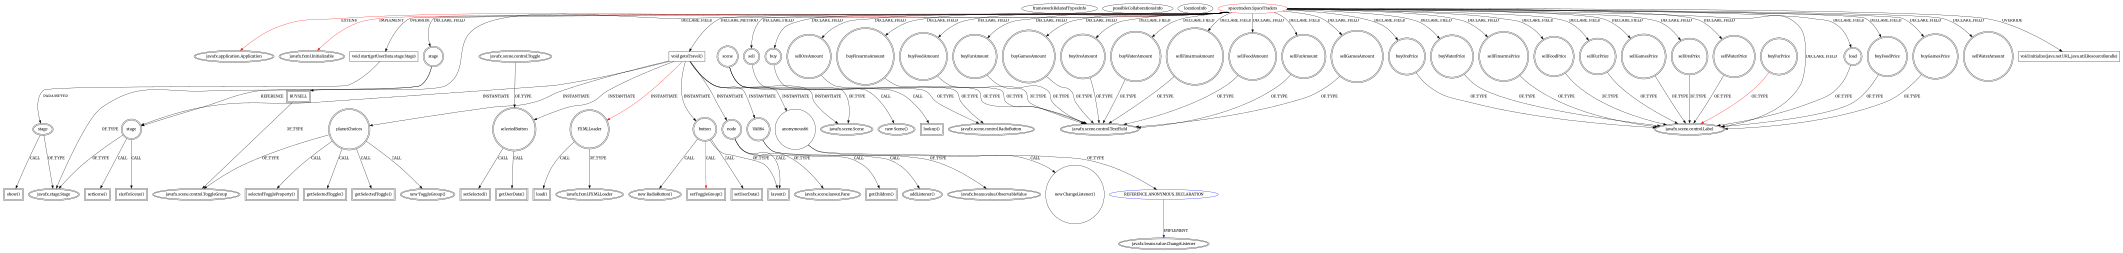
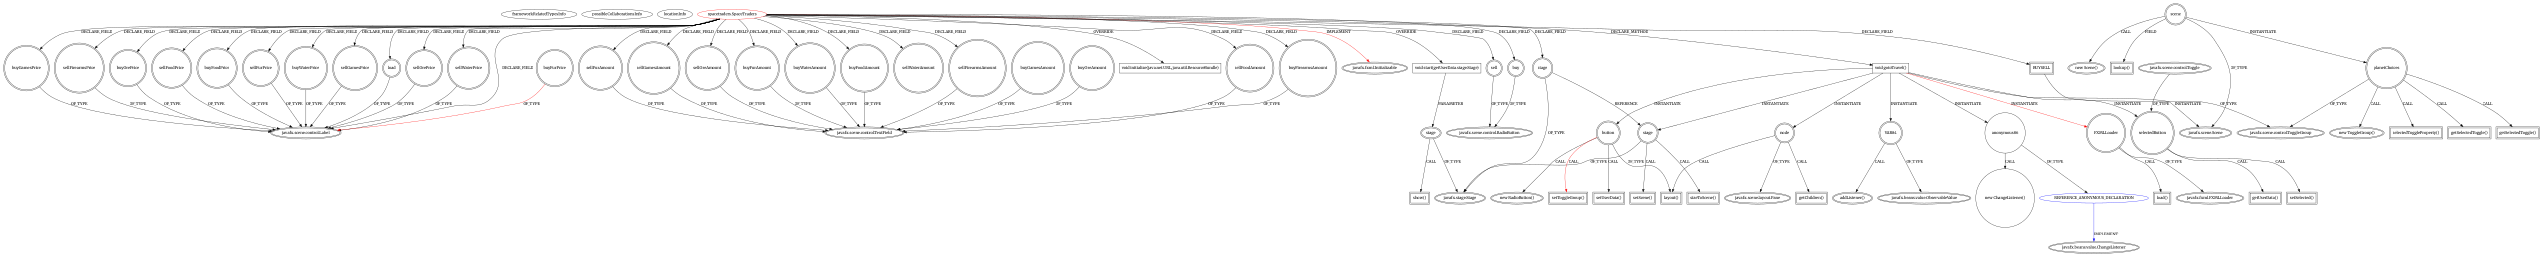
edge "spacetraders.SpaceTraders" -> "buyGamesAmount": removed, label "DECLARE_FIELD"
edge "spacetraders.SpaceTraders" -> "buyOreAmount": removed, label "DECLARE_FIELD"
node "javafx.application.Application": removed
edge "scene" -> "lookup()": label "CALL" -> "FIELD"
edge "void gotoTravel()" -> "planetChoices": now "scene" -> "planetChoices"
